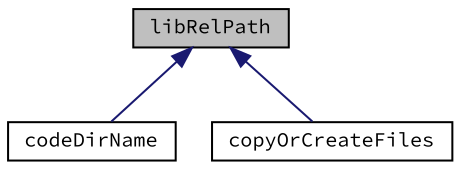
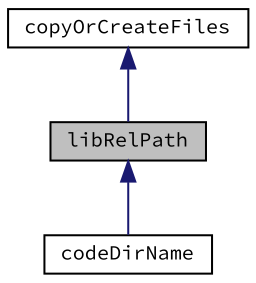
edge "copyOrCreateFiles" -> "libRelPath": reversed
